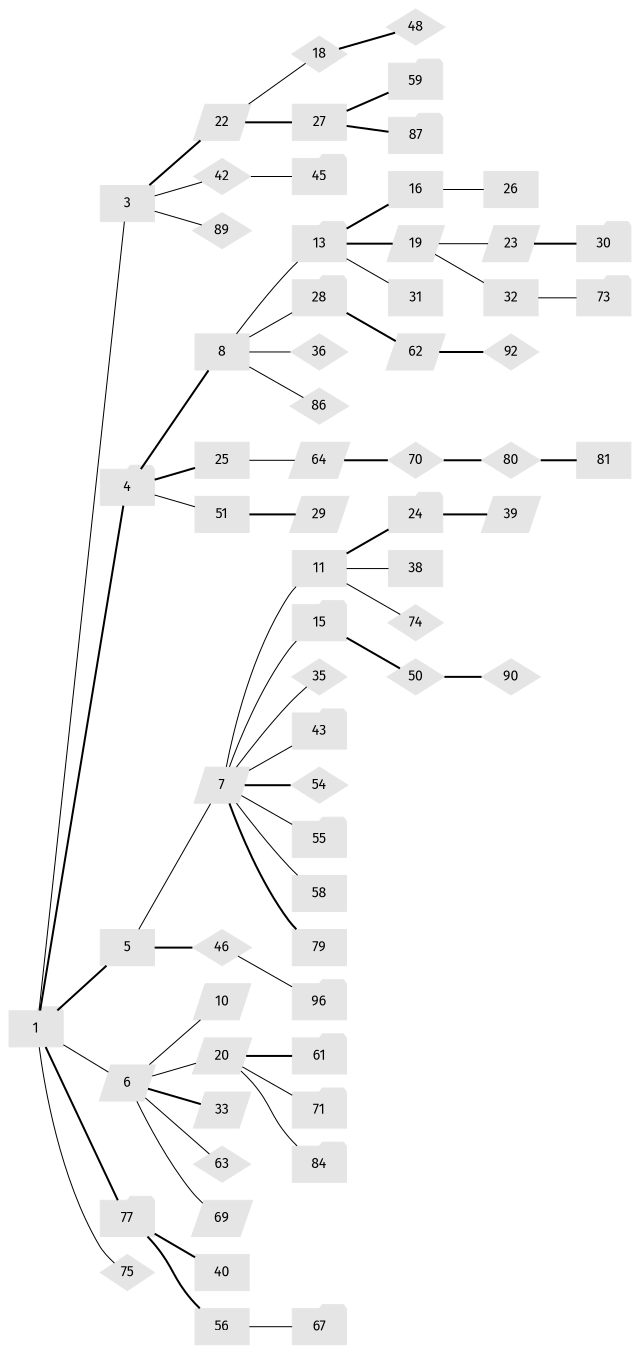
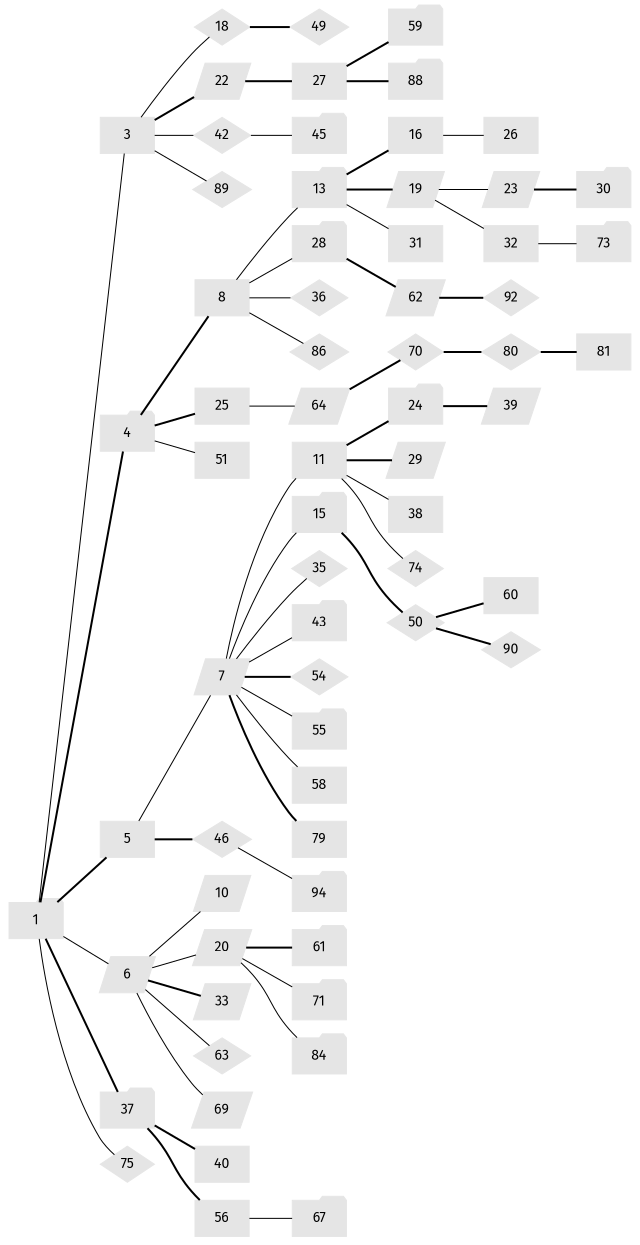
node "48": label "48" -> "49"
edge "18" -- "22": now "18" -- "3"
node "87": label "87" -> "88"
edge "51" -- "29": now "11" -- "29"
node "60": added
node "96": label "96" -> "94"
node "77": label "77" -> "37"
